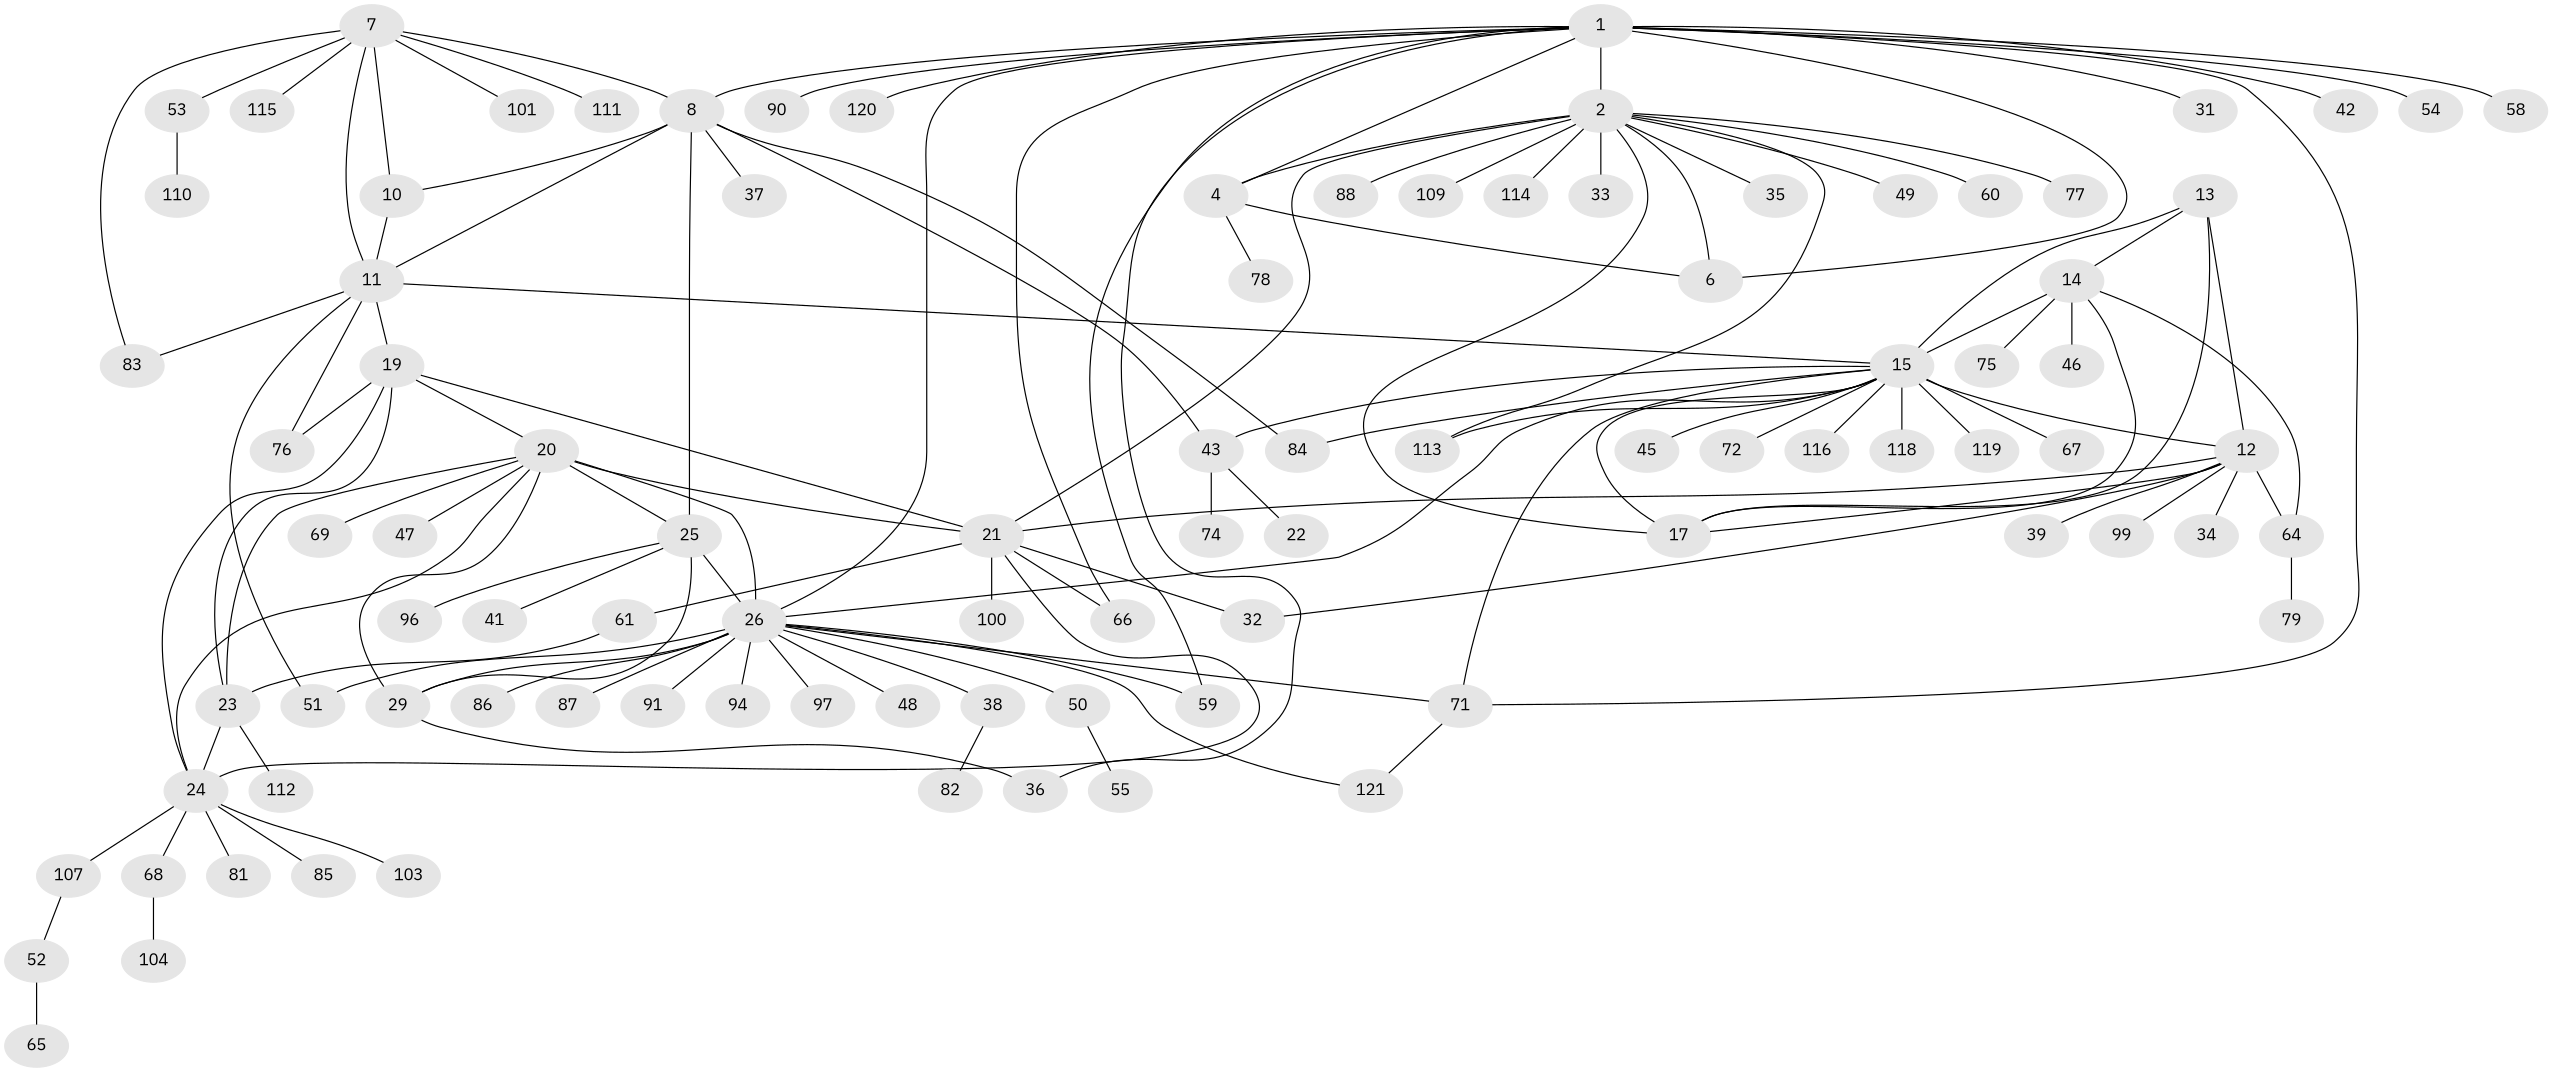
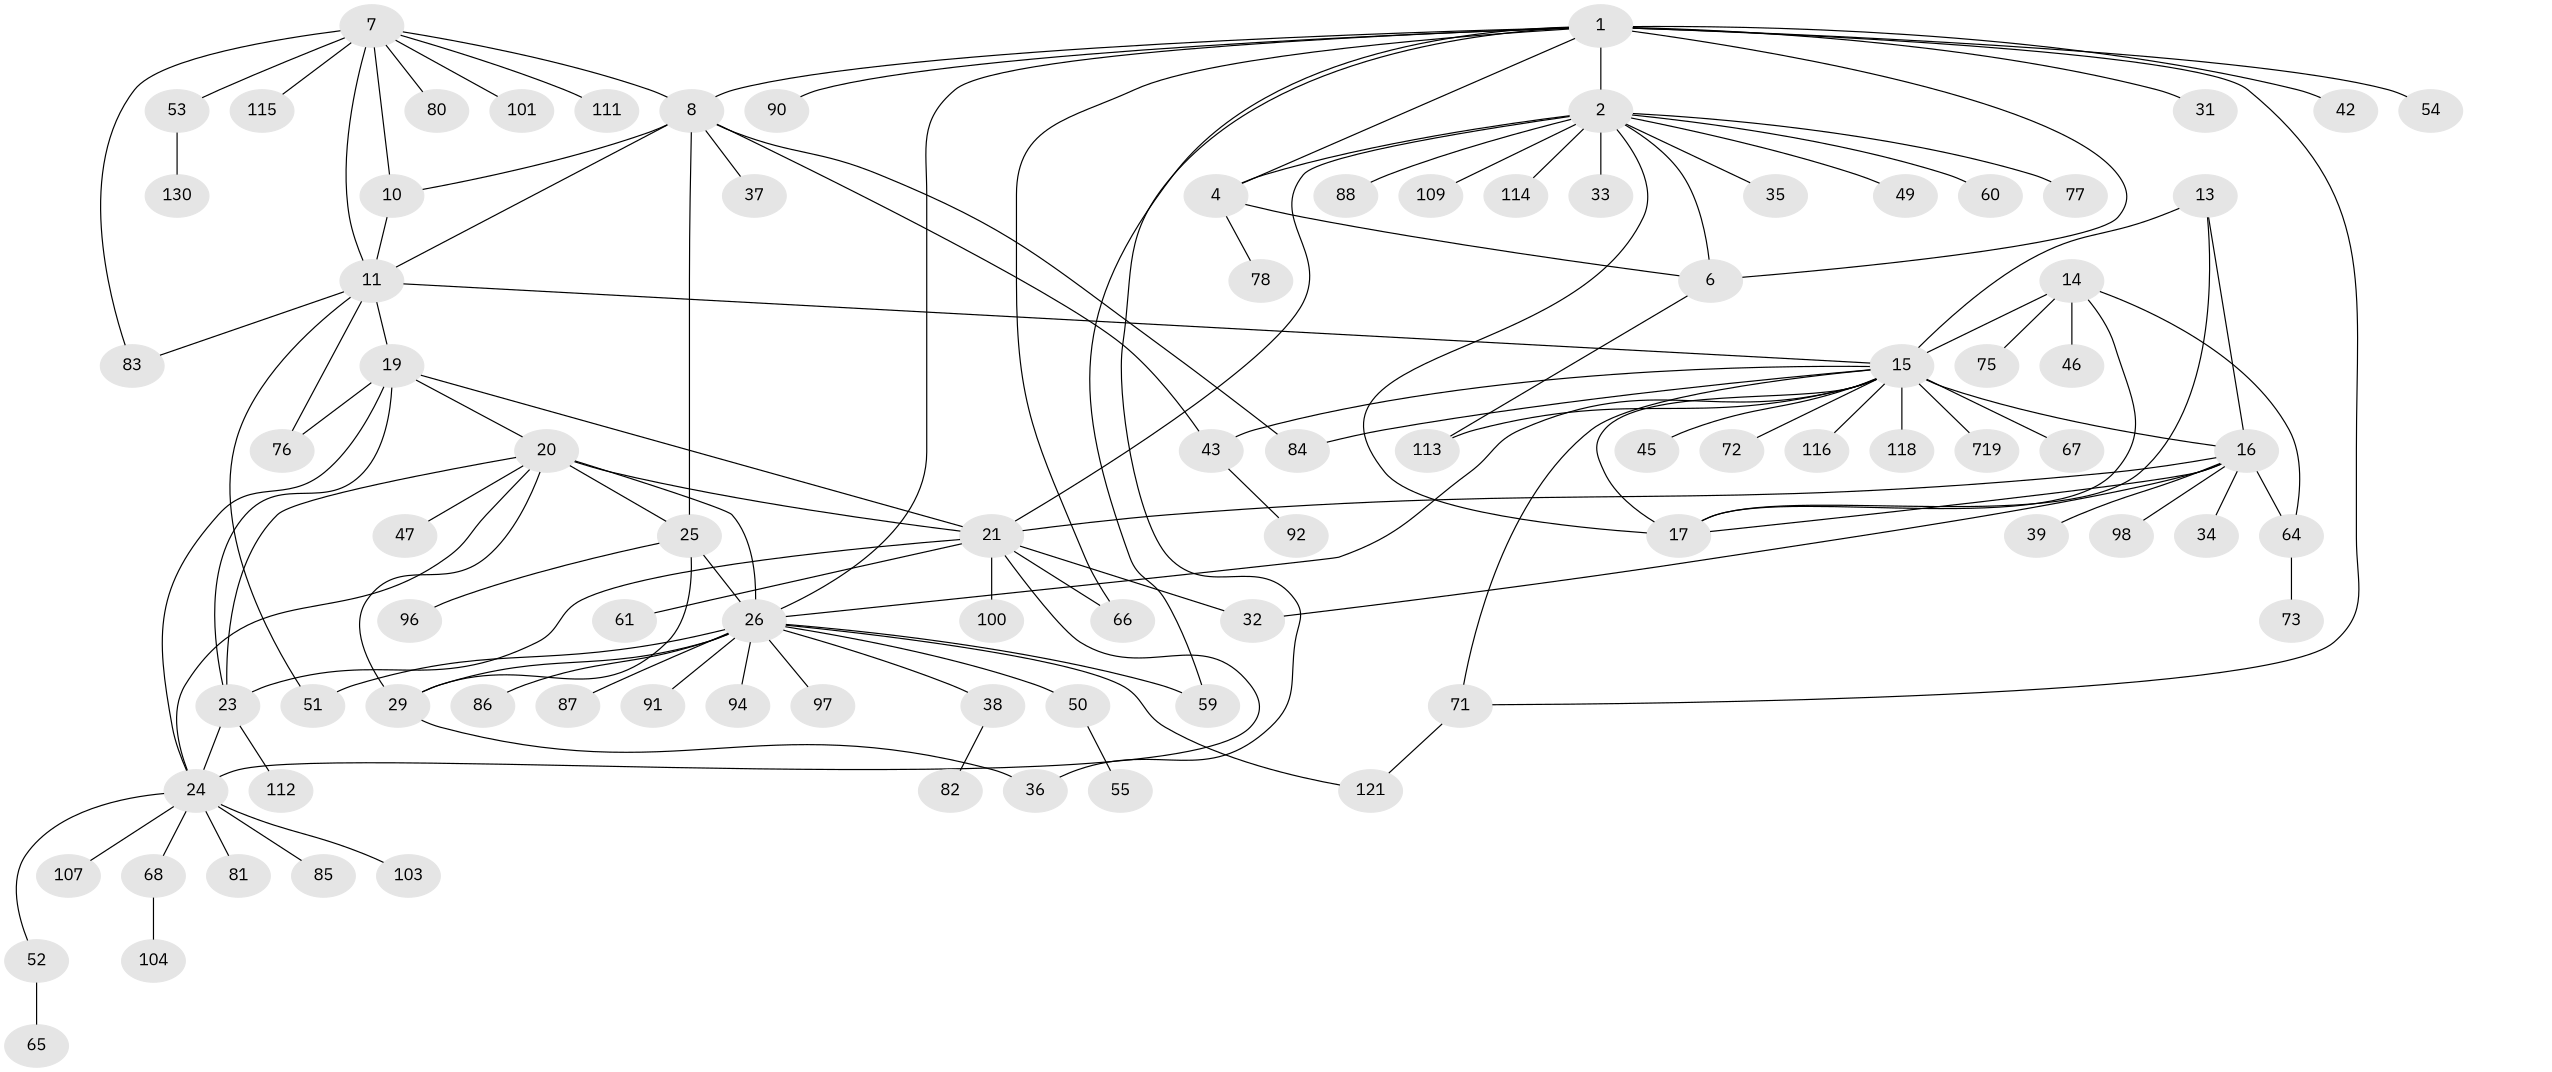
node "80": added
node "120": removed
node "58": removed
node "110": label "110" -> "130"
edge "13" -- "14": removed
edge "2" -- "113": now "6" -- "113"
node "119": label "119" -> "719"
node "12": label "12" -> "16"
node "69": removed
node "74": removed
node "22": label "22" -> "92"
node "99": label "99" -> "98"
node "41": removed
node "79": label "79" -> "73"
edge "61" -- "23": now "21" -- "23"
edge "26" -- "71": removed
node "48": removed
edge "107" -- "52": now "24" -- "52"
